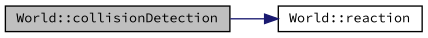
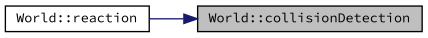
edge "World::collisionDetection" -> "World::reaction": reversed
